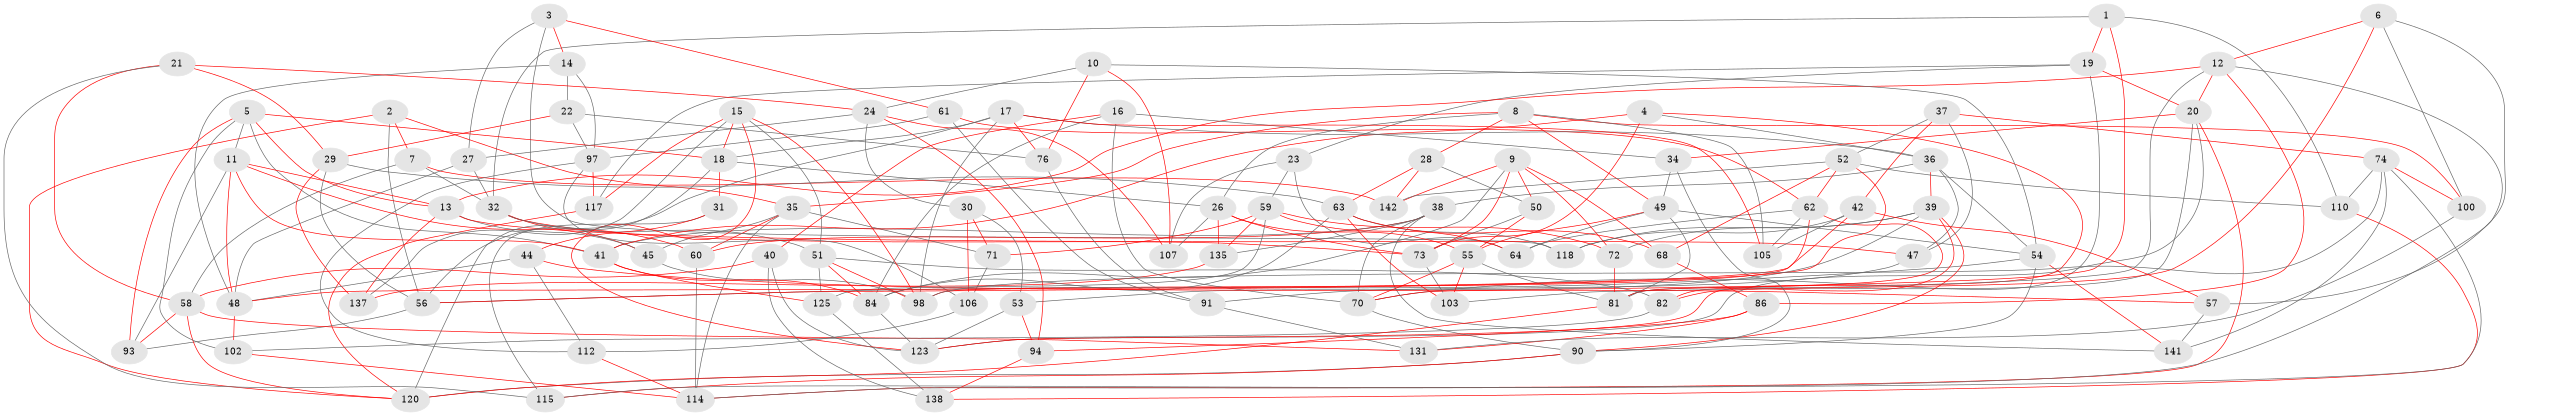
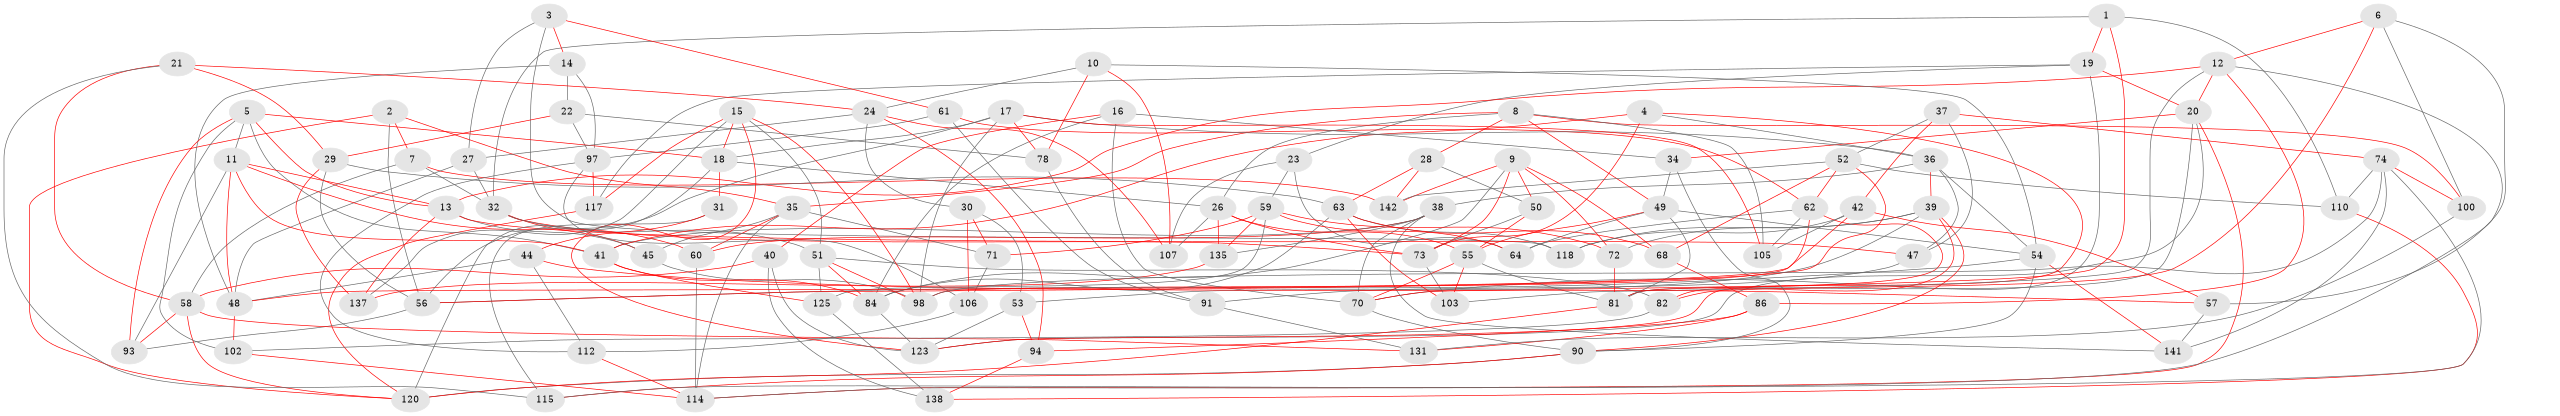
node "76": label "76" -> "78"
